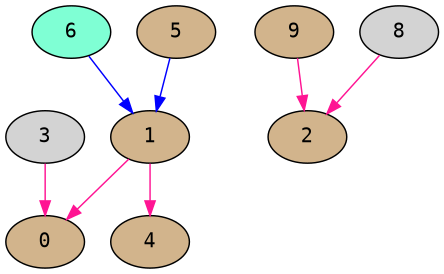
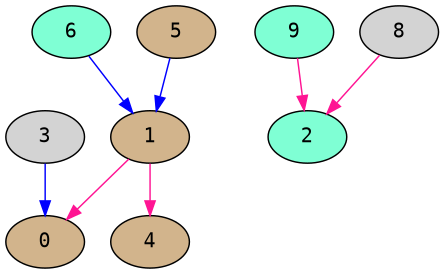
node "9": fillcolor tan -> aquamarine
node "2": fillcolor tan -> aquamarine
edge "3" -> "0": color deeppink -> blue
